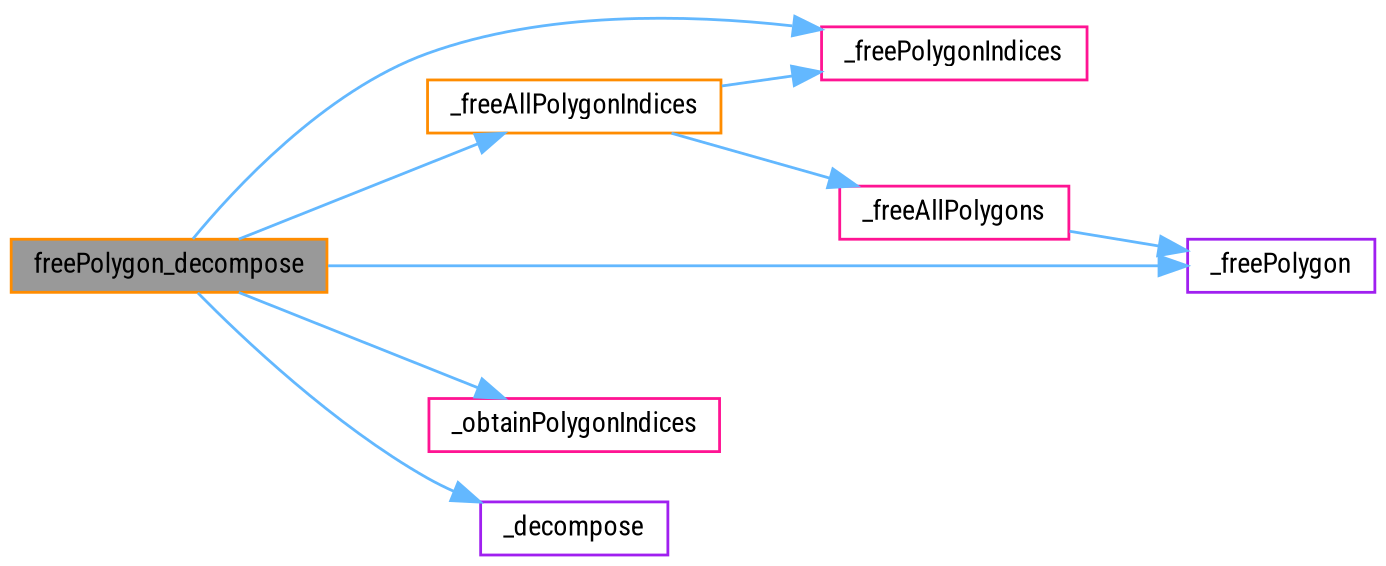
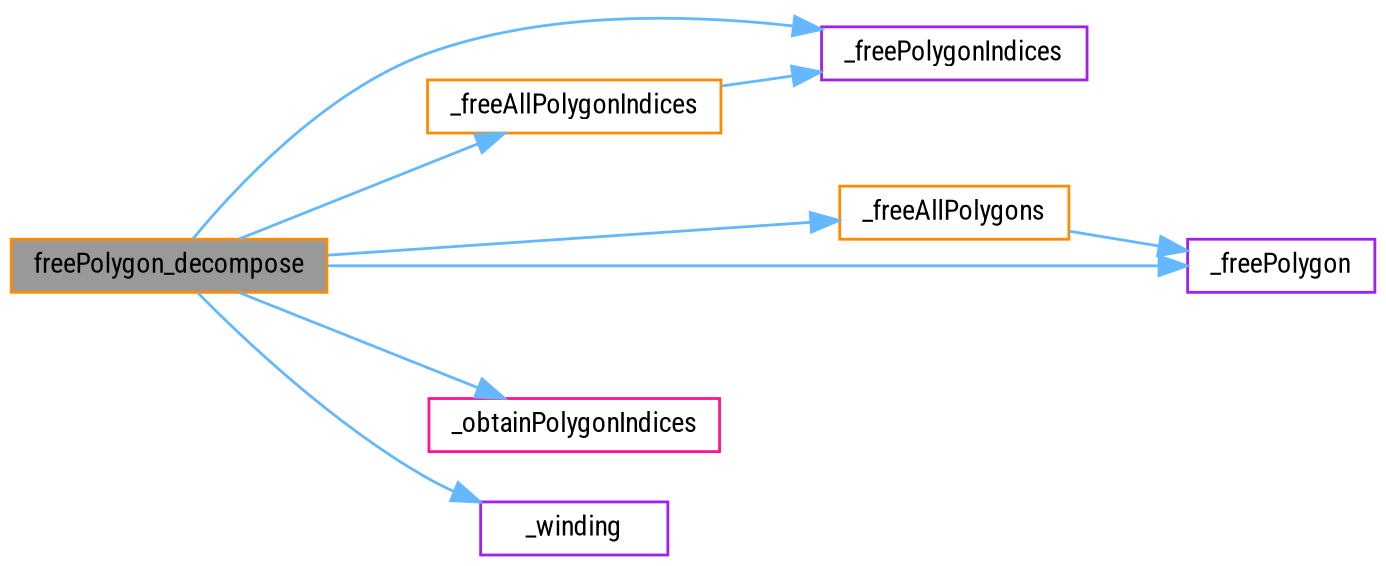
node "_freePolygonIndices": color deeppink -> purple
edge "_freeAllPolygonIndices" -> "_freeAllPolygons": now "freePolygon_decompose" -> "_freeAllPolygons"
node "_freeAllPolygons": color deeppink -> darkorange
node "_decompose": label "_decompose" -> "_winding"
